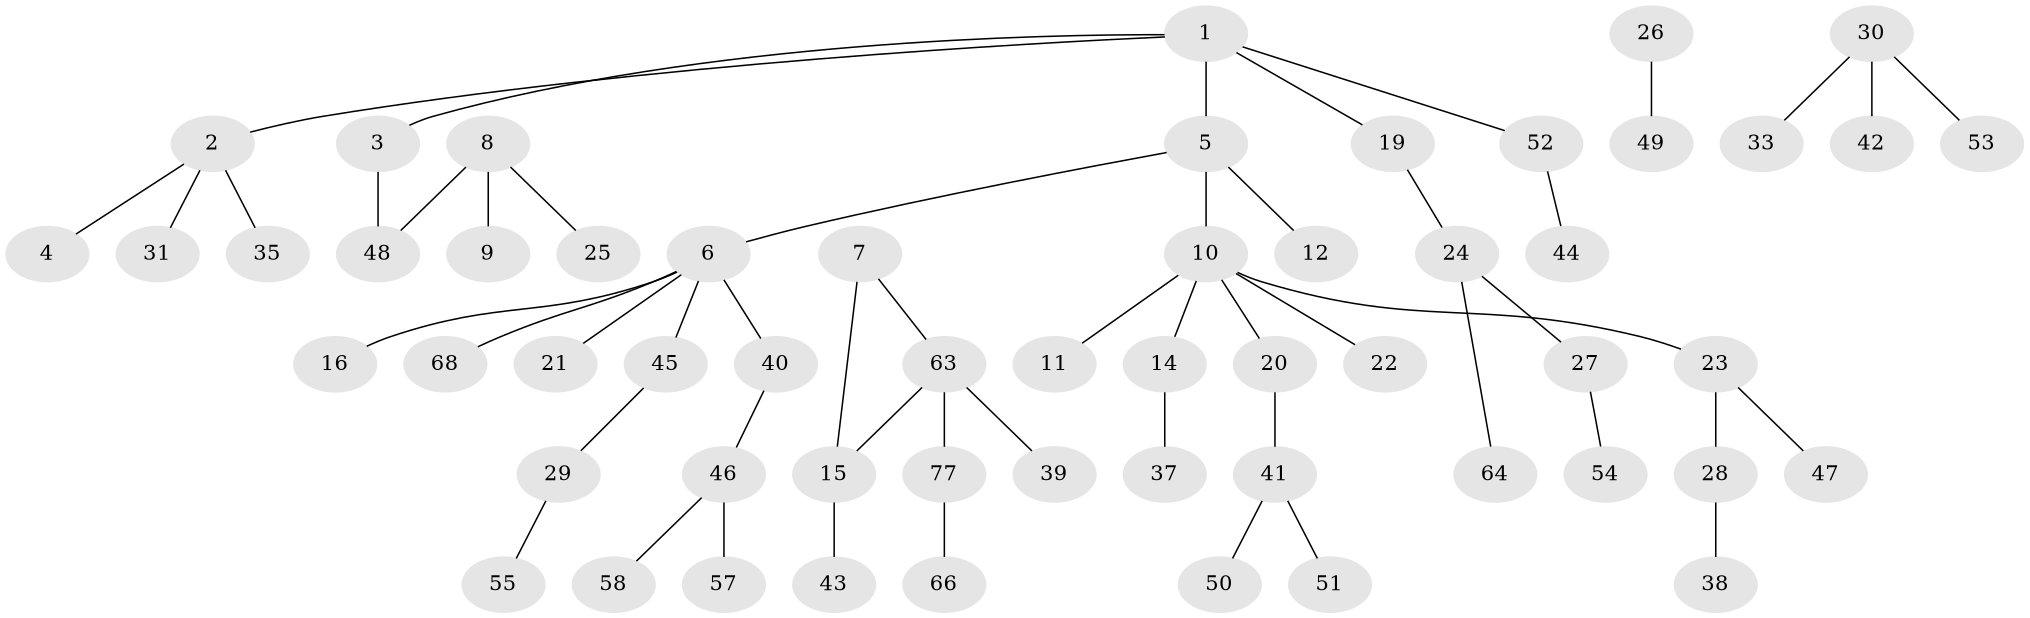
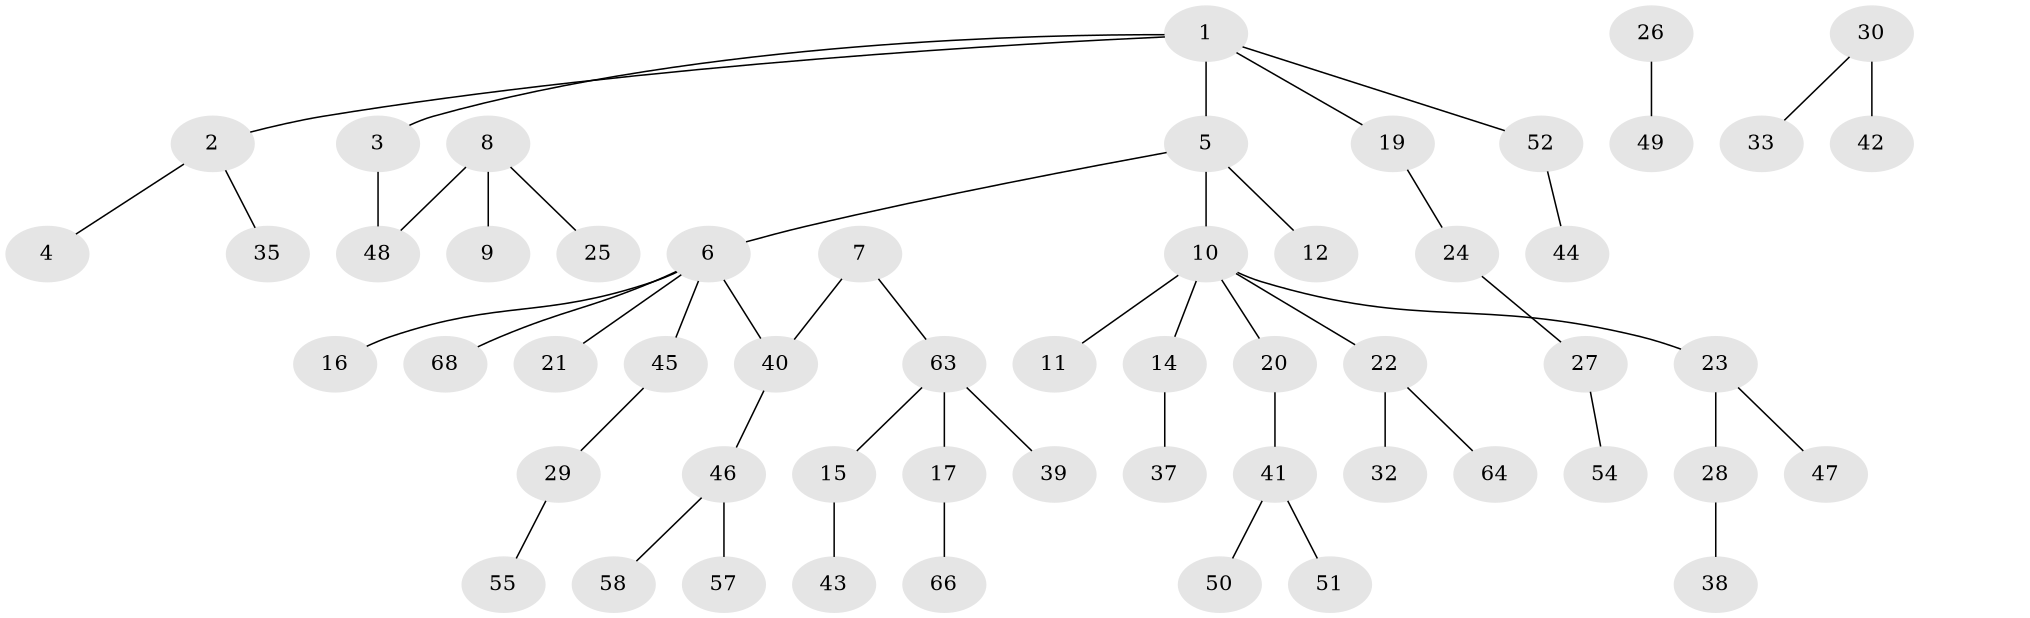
node "53": removed
node "31": removed
edge "7" -- "15": now "7" -- "40"
edge "24" -- "64": now "22" -- "64"
node "77": label "77" -> "17"
node "32": added
